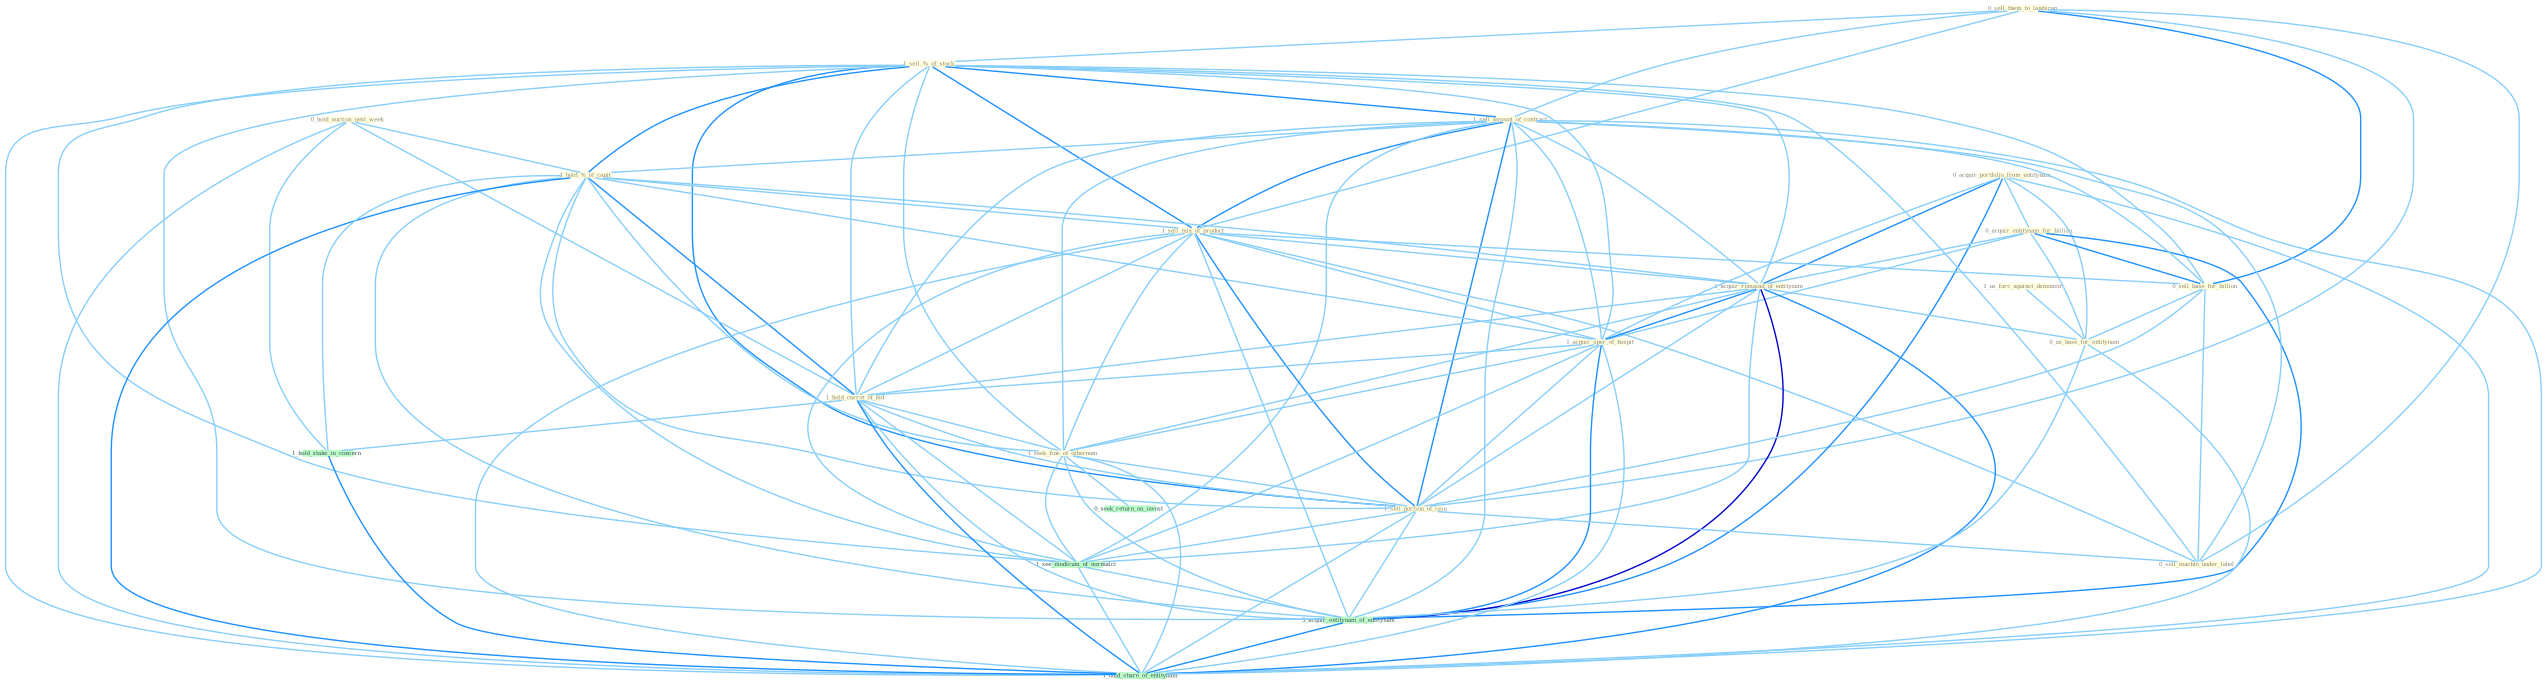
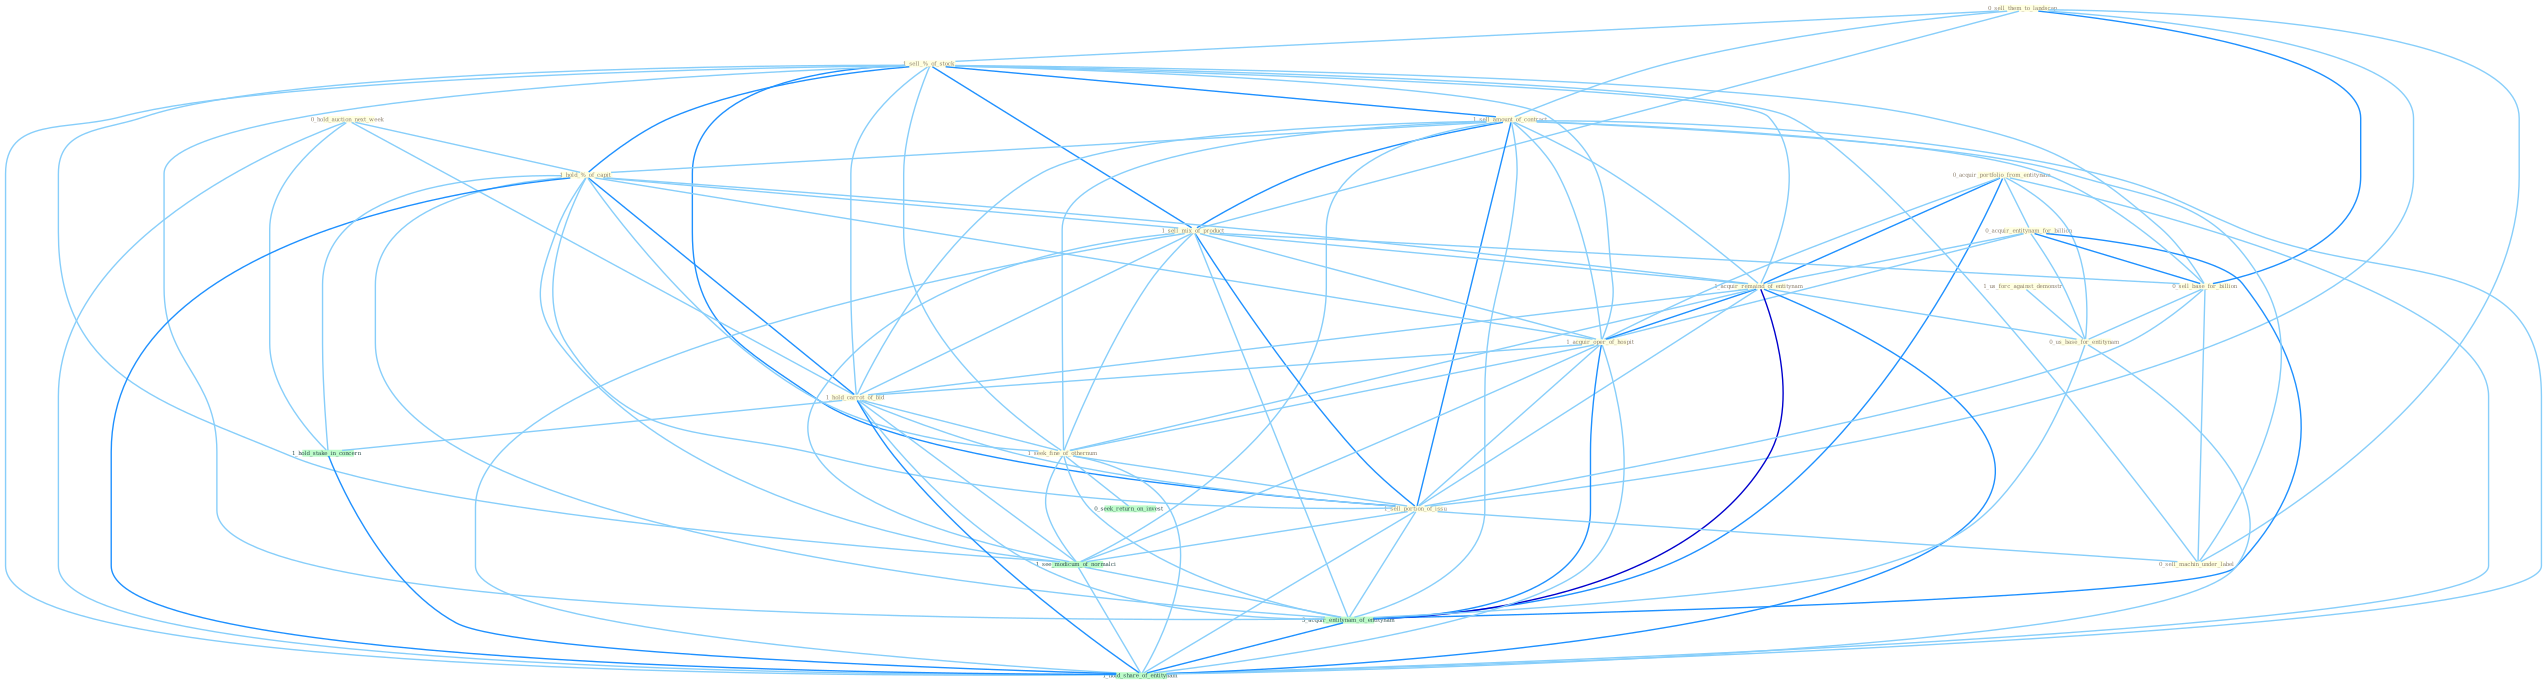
edge "1_sell_mix_of_product" -- "0_sell_machin_under_label": removed
edge "1_acquir_remaind_of_entitynam" -- "1_see_modicum_of_normalci": removed
